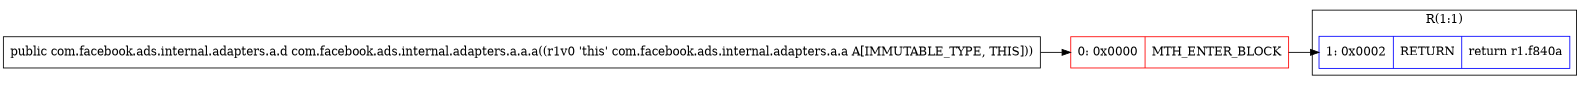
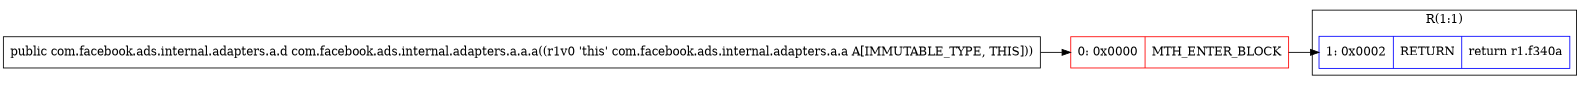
node "1: 0x0002": text "return r1.f840a" -> "return r1.f340a"
